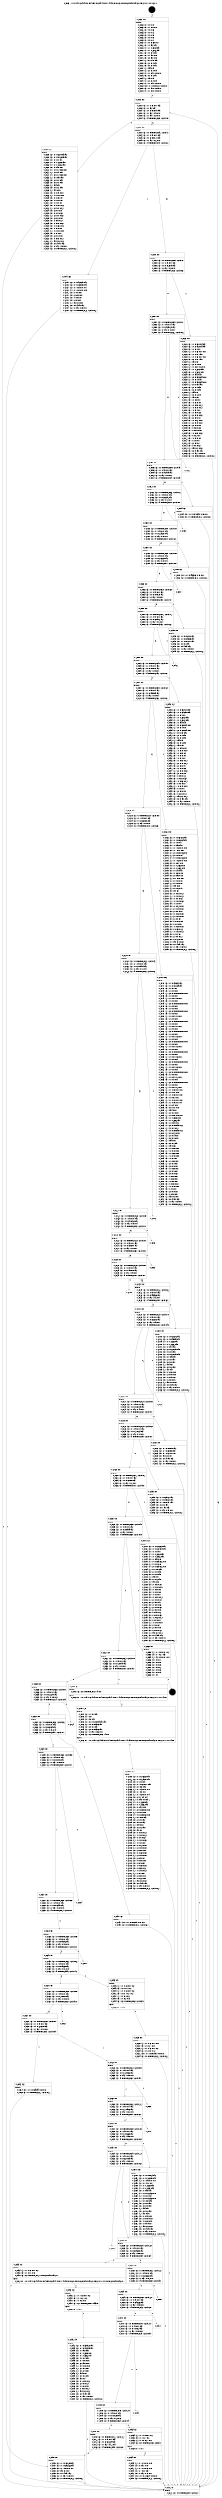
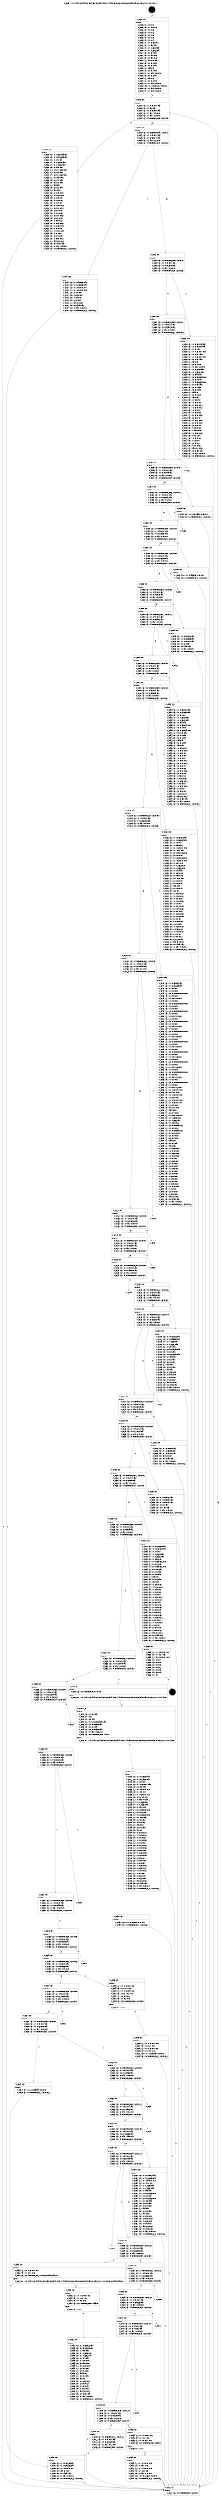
edge "0x401483 [28]" -> "0x40149f [28]": now "0x40236d" -> "0x40149f [28]"
node "0x40157f [28]": removed
